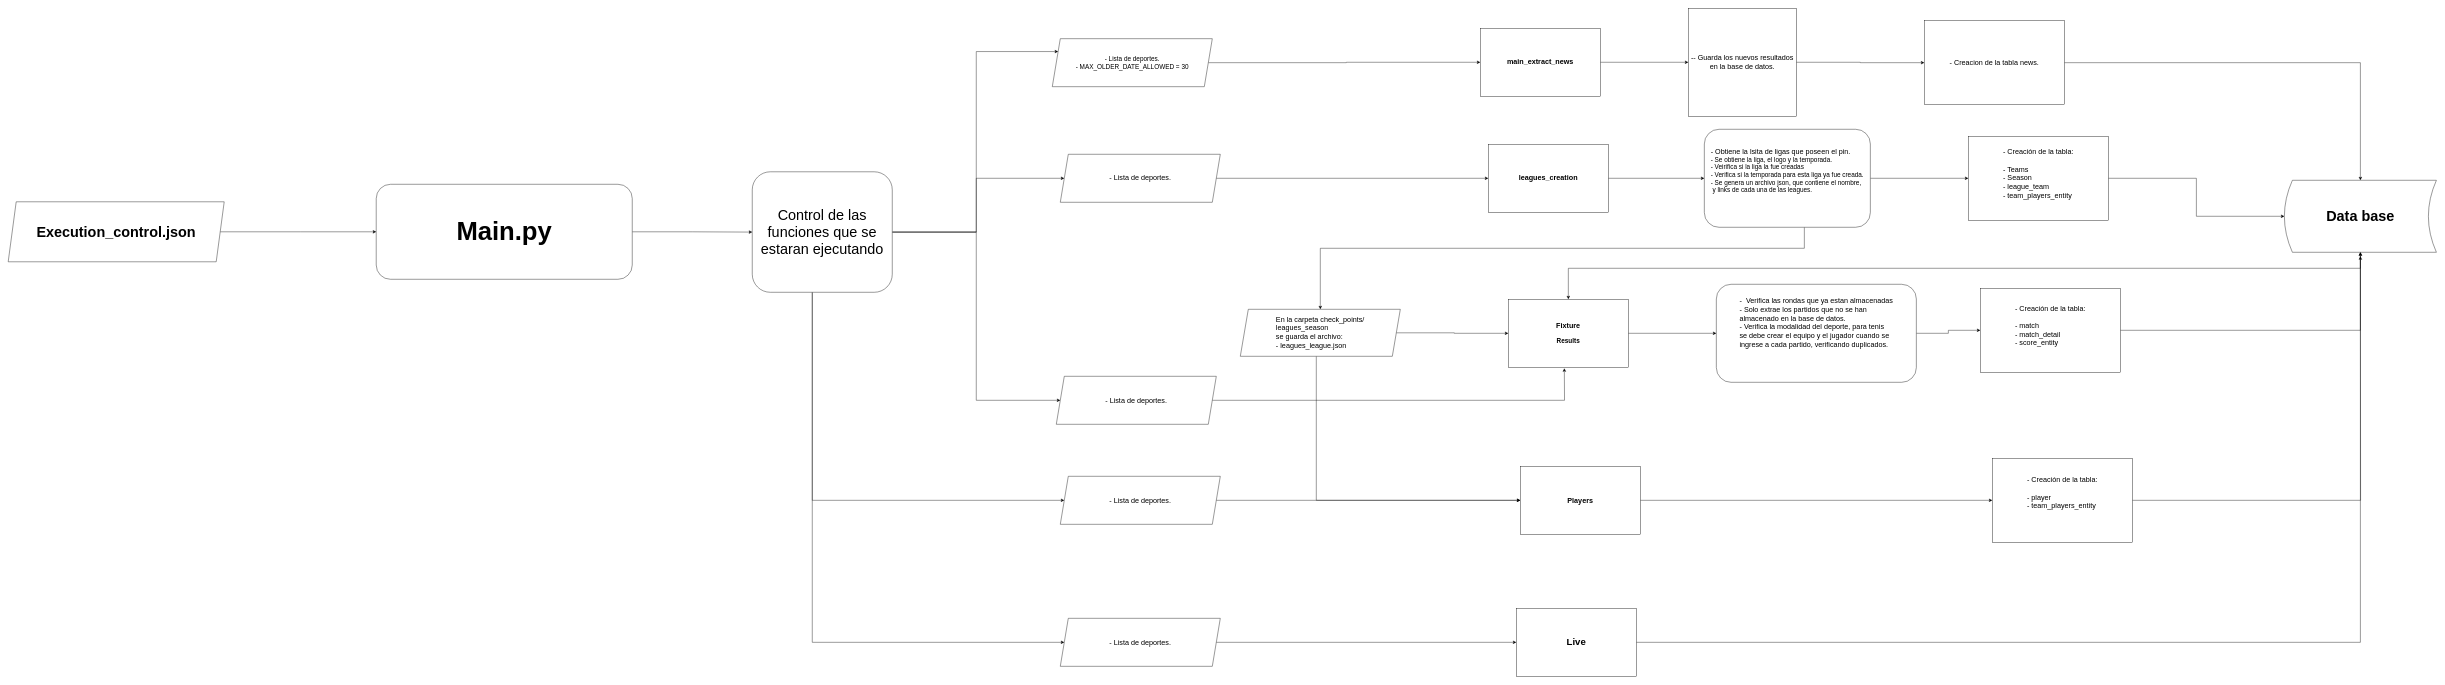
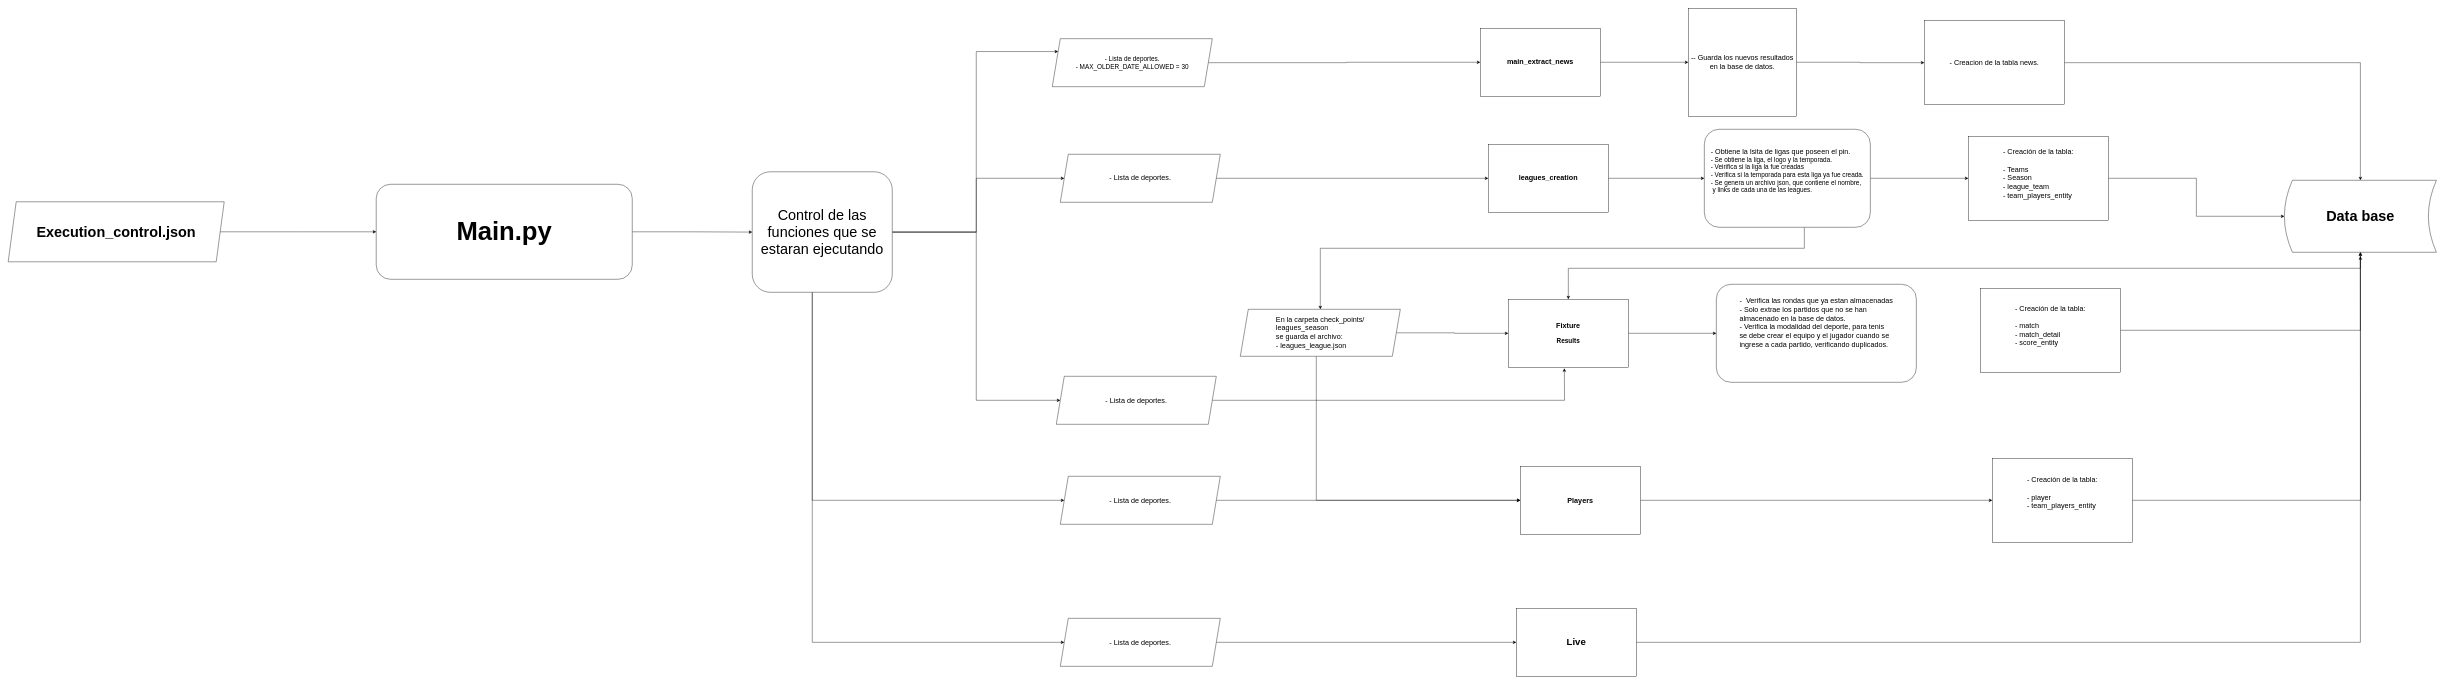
edge "- Verifica las rondas que ya estan almacenadas - Solo extrae los partidos que no se han almacenado en la base de datos. - Verifica la modalidad del deporte, para tenis se debe crear el equipo y el jugador cuando se ingrese a cada partido, verificando duplicados." -> "- Creación de la tabla: - match - match_detail - score_entity": removed
